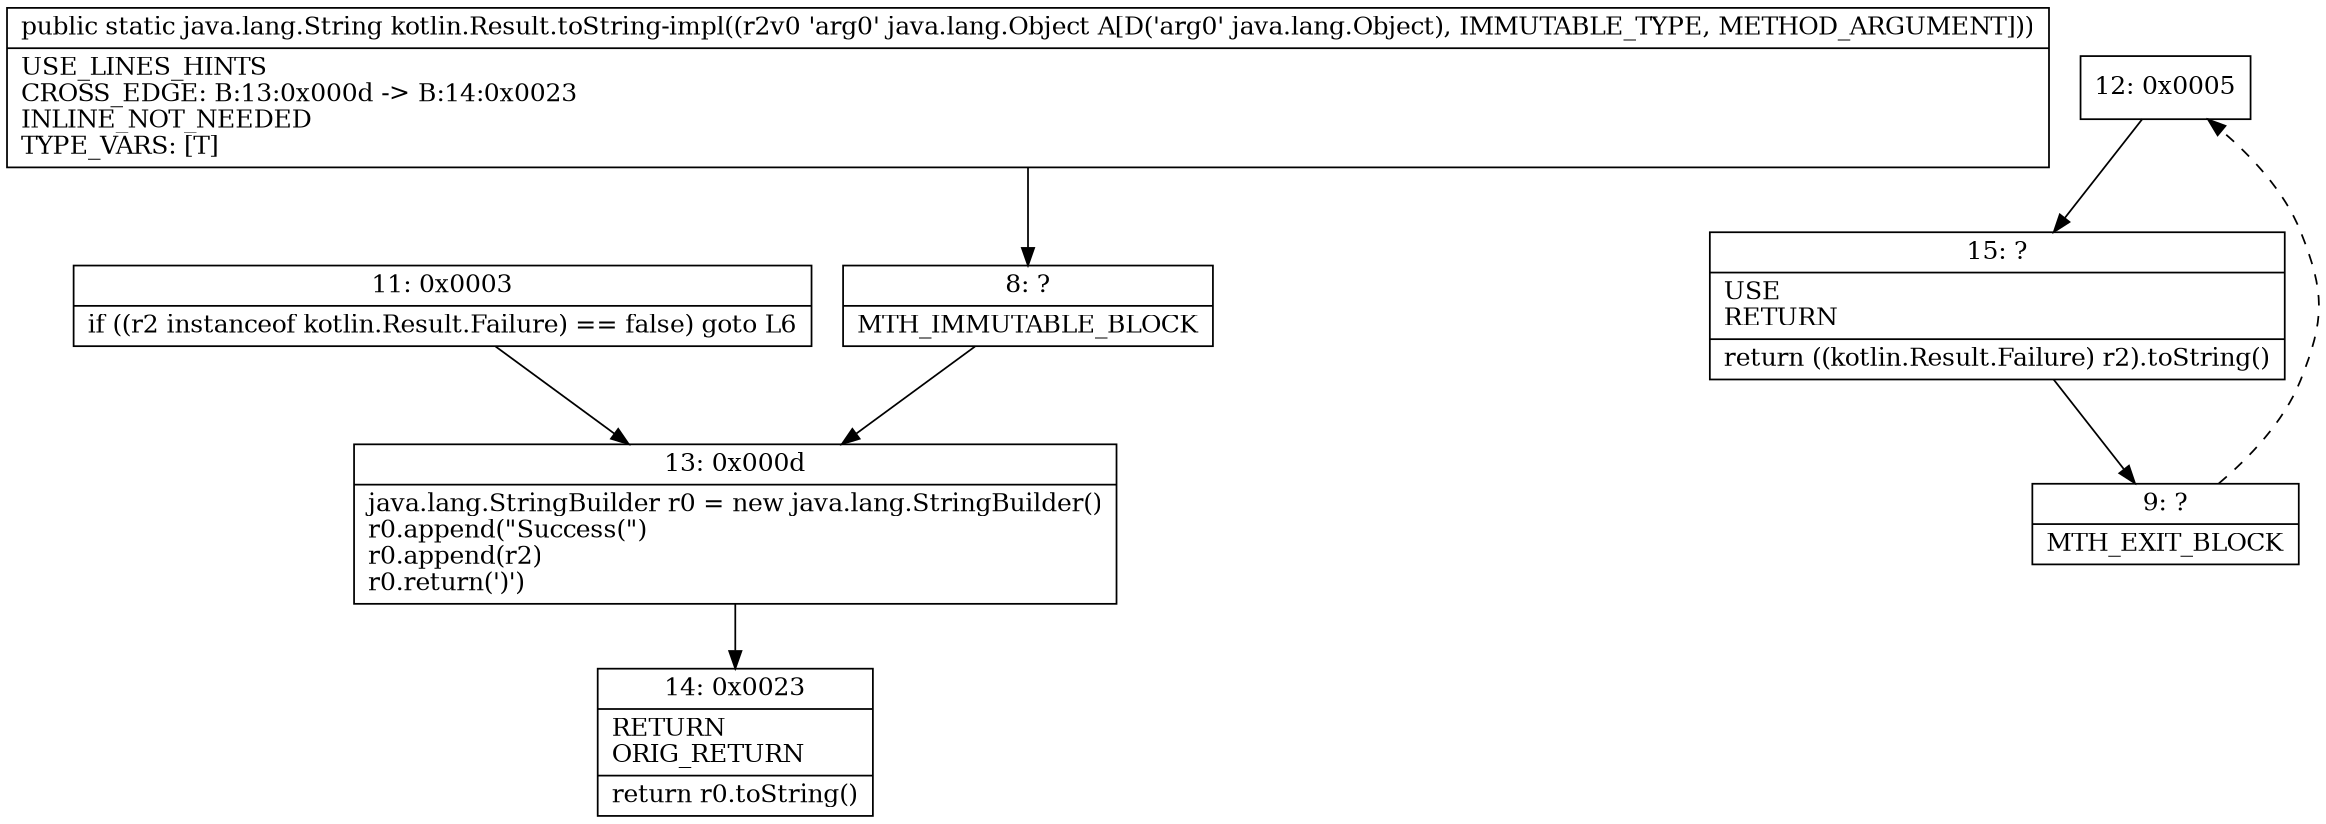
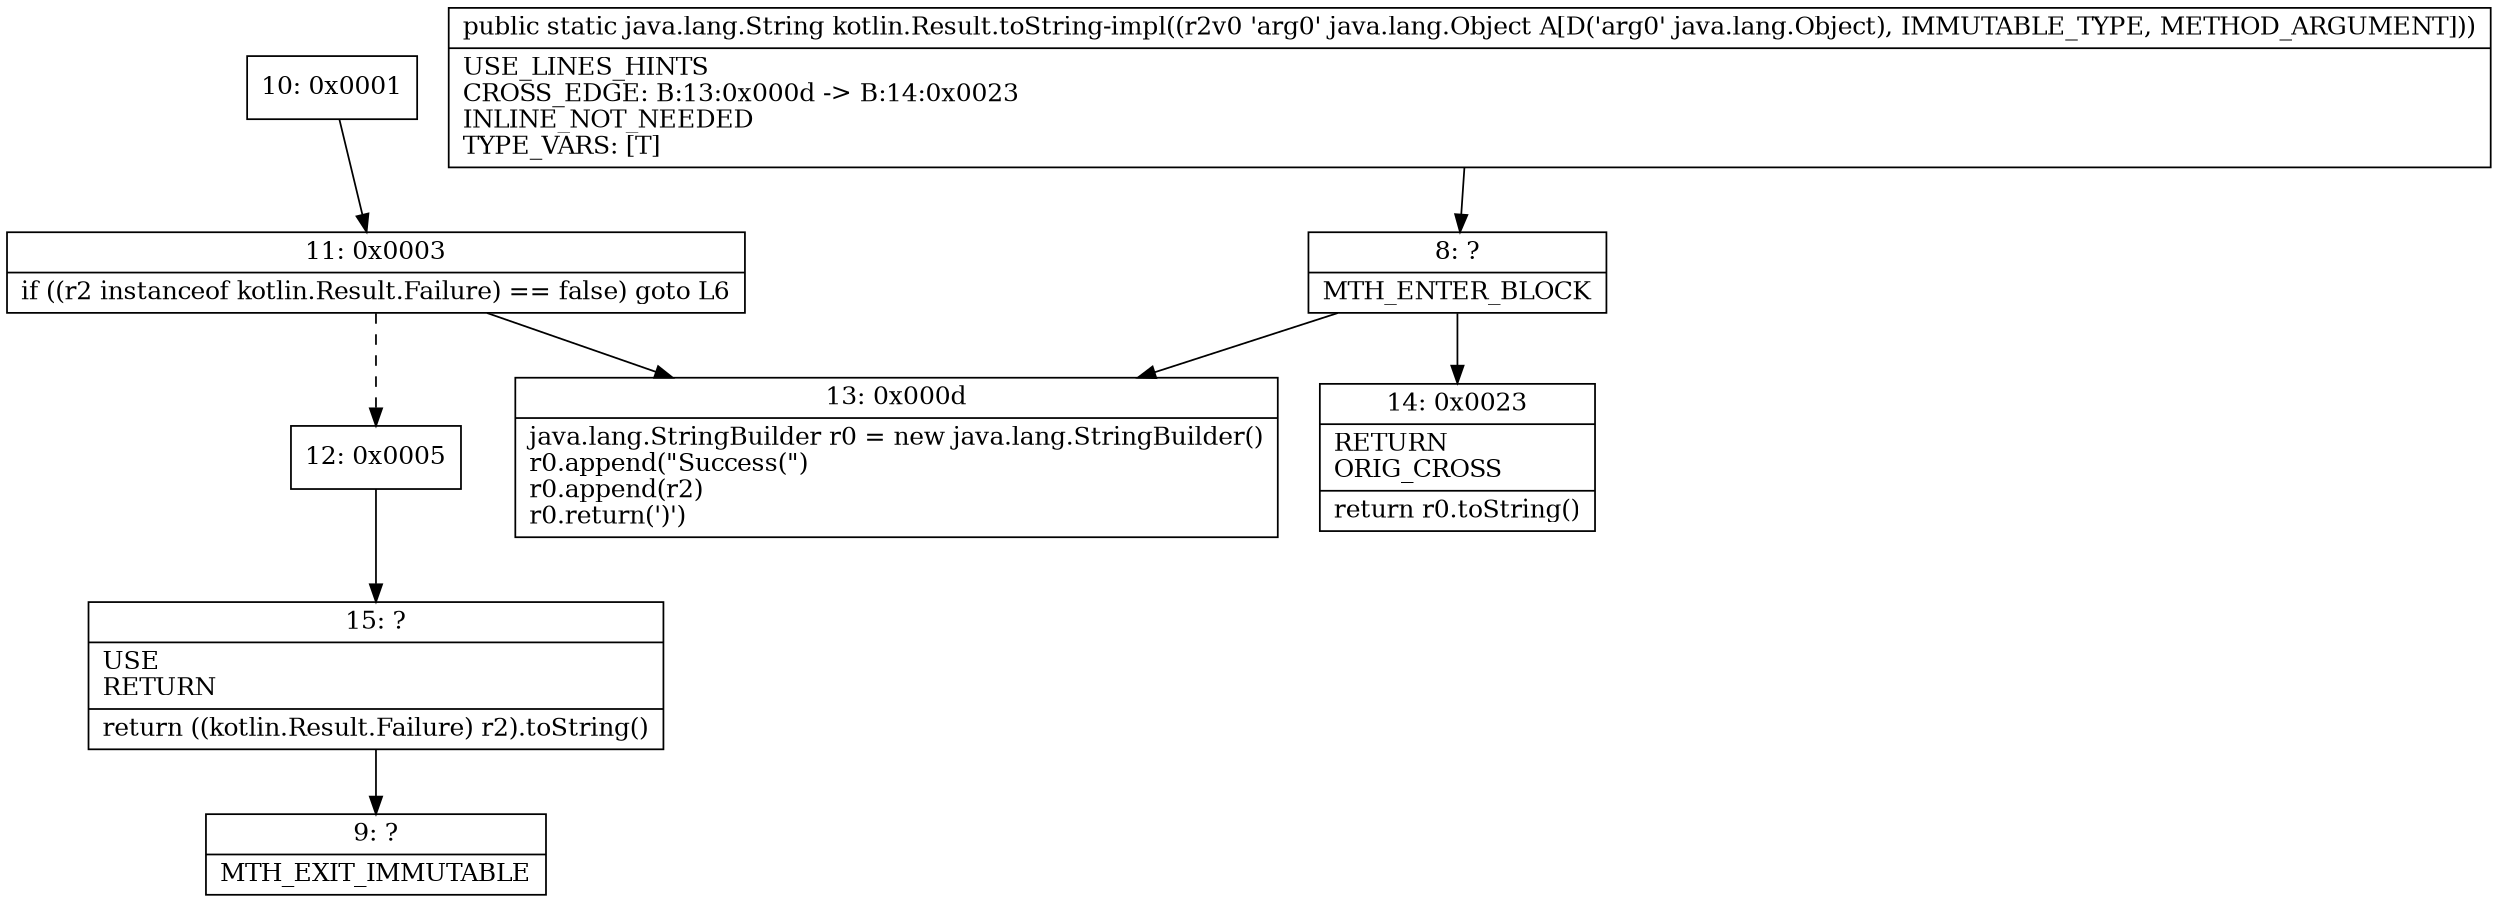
node "10: 0x0001": added
edge "9: ?" -> "12: 0x0005": now "11: 0x0003" -> "12: 0x0005"
node "8: ?": text "MTH_IMMUTABLE_BLOCK" -> "MTH_ENTER_BLOCK"
node "9: ?": text "MTH_EXIT_BLOCK" -> "MTH_EXIT_IMMUTABLE"
edge "13: 0x000d" -> "14: 0x0023": now "8: ?" -> "14: 0x0023"
node "14: 0x0023": text "ORIG_RETURN" -> "ORIG_CROSS"
